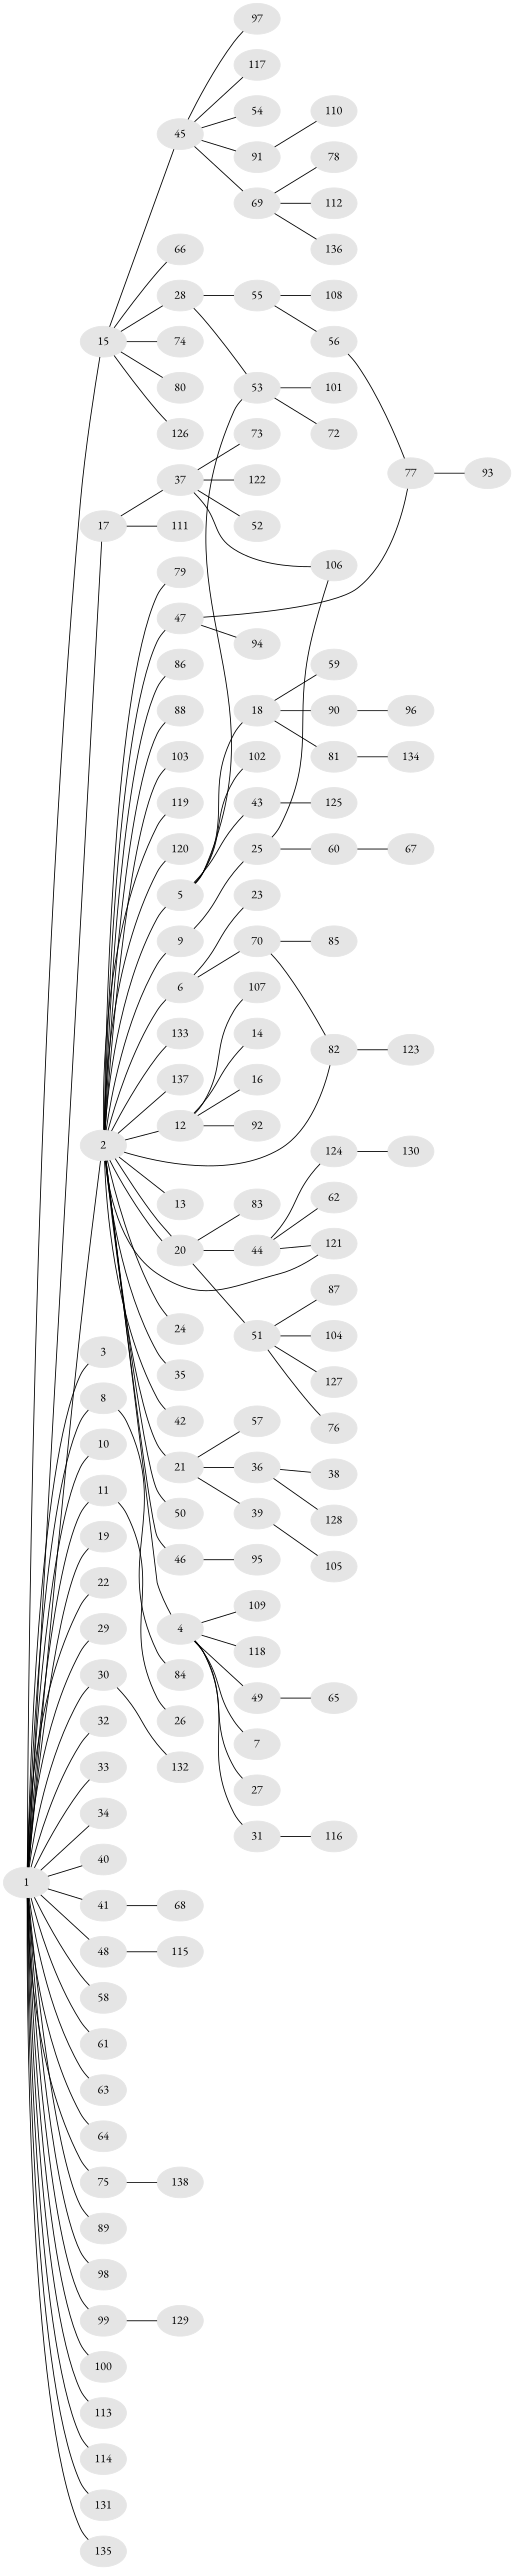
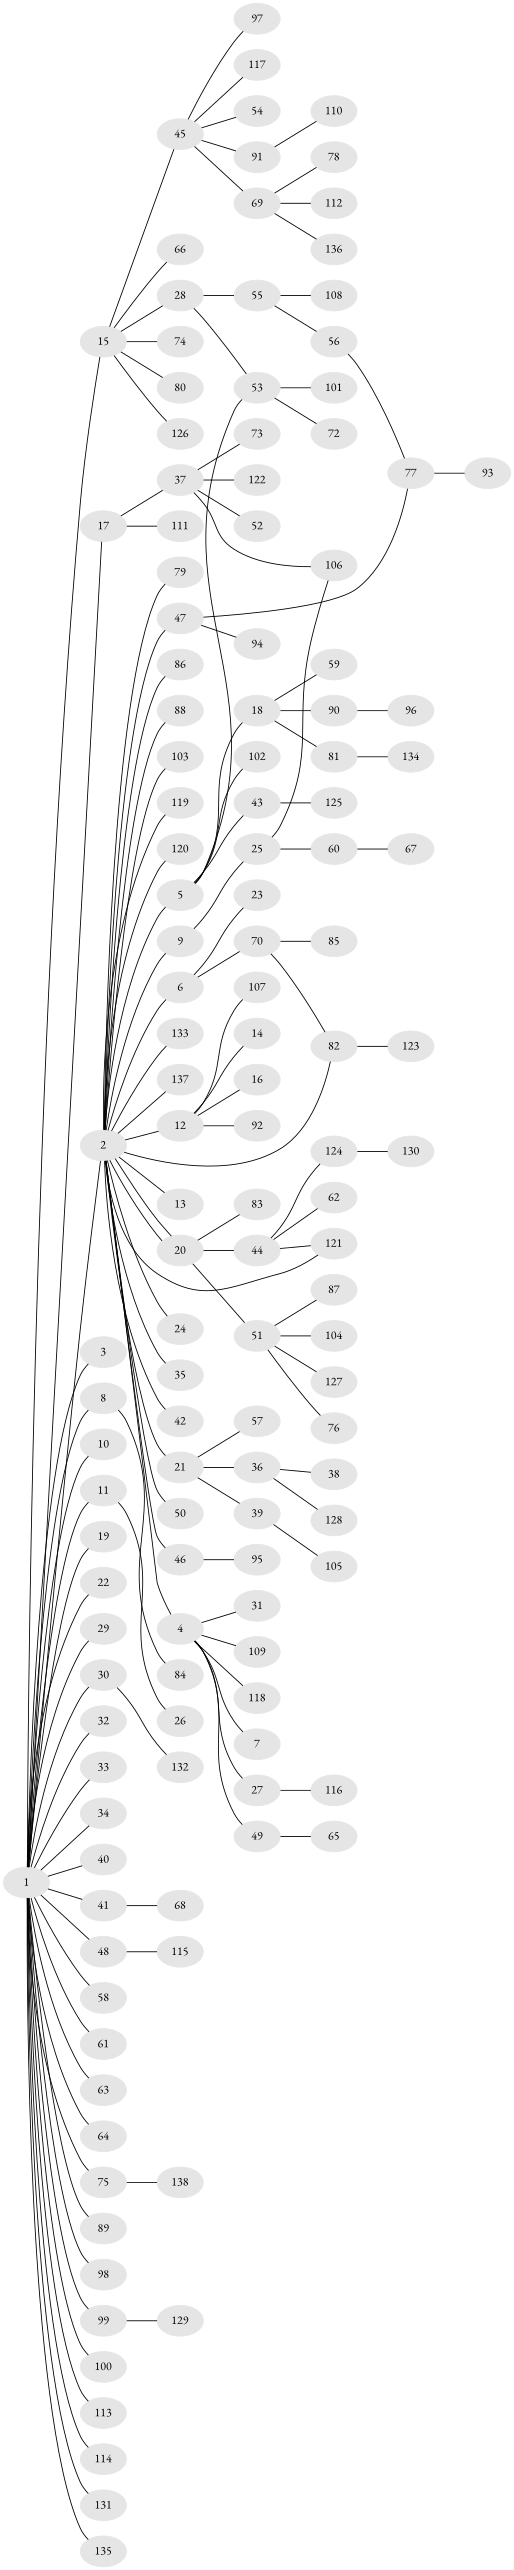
edge "31" -- "116": now "27" -- "116"
